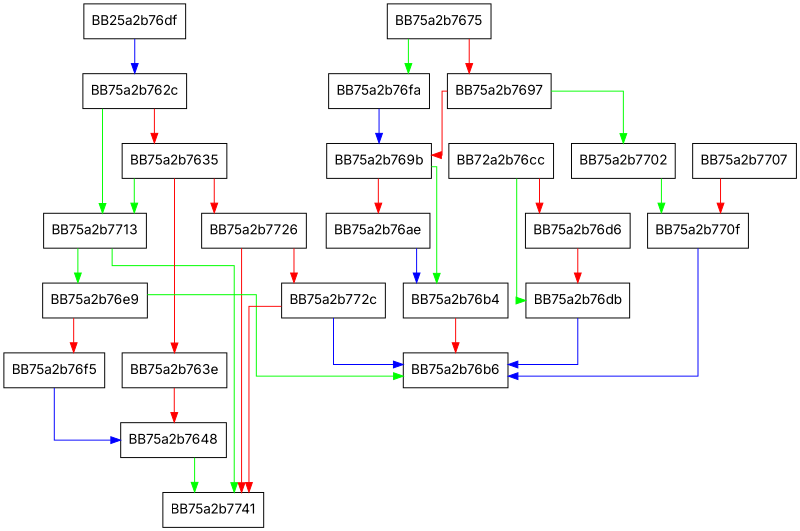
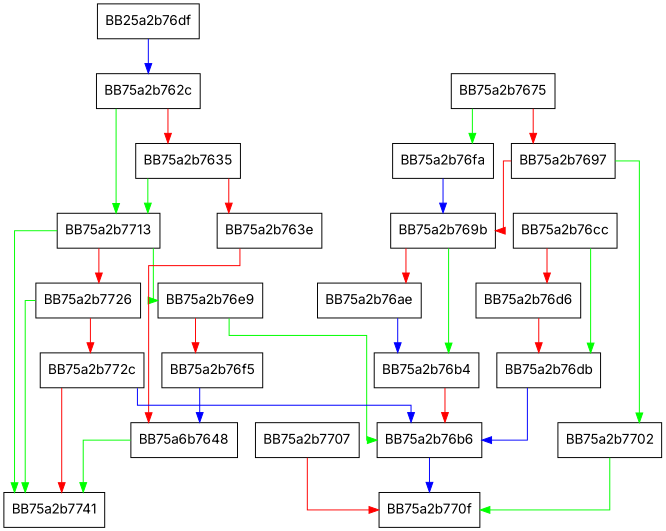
node "BB72a2b76cc": label "BB72a2b76cc" -> "BB75a2b76cc"
edge "BB75a2b7635" -> "BB75a2b7726": now "BB75a2b7713" -> "BB75a2b7726"
edge "BB75a2b7726" -> "BB75a2b7741": color red -> green
edge "BB75a2b770f" -> "BB75a2b76b6": reversed
node "BB75a2b7648": label "BB75a2b7648" -> "BB75a6b7648"
